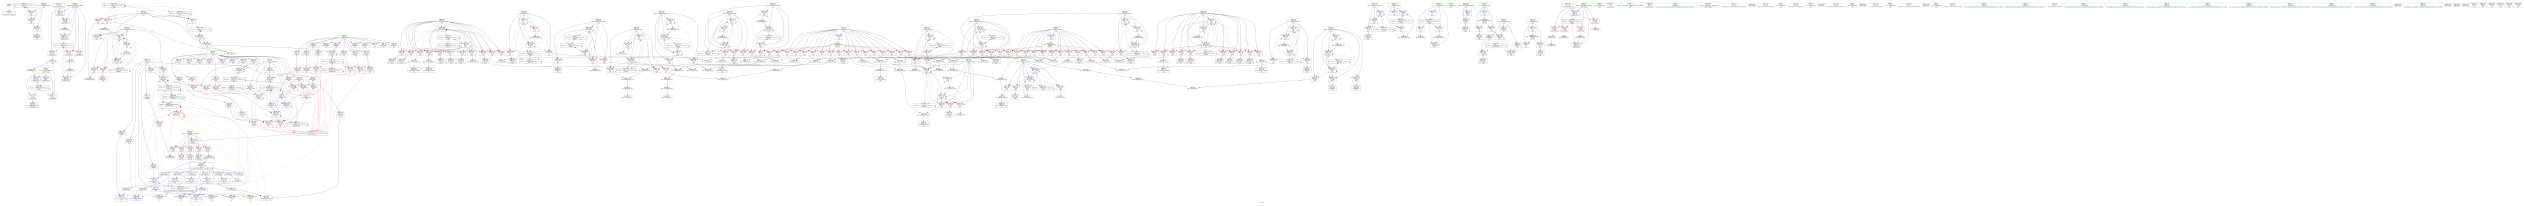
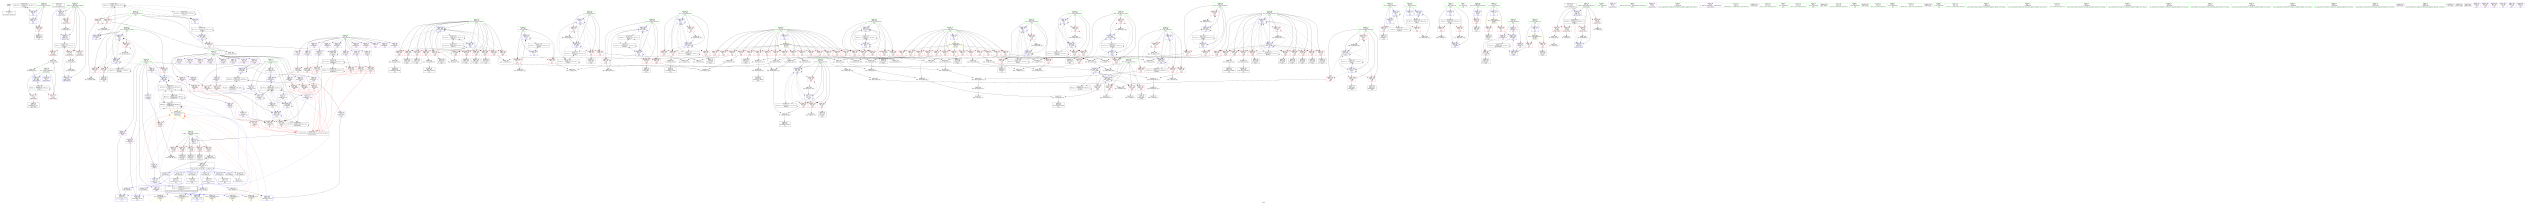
node "NodeID: 448": removed
